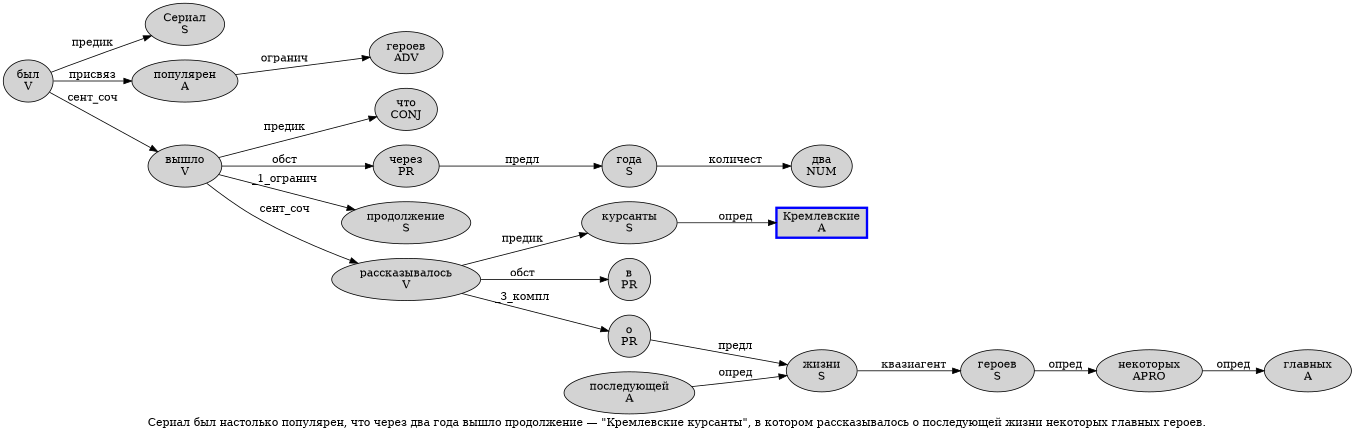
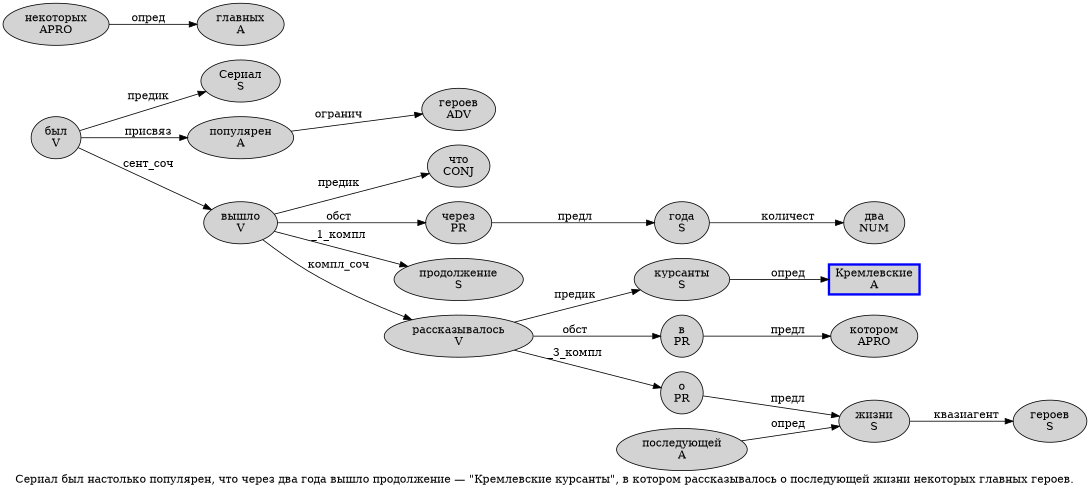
edge "вышло V" -> "продолжение S": label "_1_огранич" -> "_1_компл"
edge "вышло V" -> "рассказывалось V": label "сент_соч" -> "компл_соч"
node "котором APRO": added
edge "героев S" -> "некоторых APRO": removed, label "опред"
